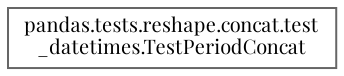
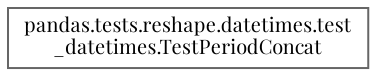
node "pandas.tests.reshape.concat.test _datetimes.TestPeriodConcat": label "pandas.tests.reshape.concat.test _datetimes.TestPeriodConcat" -> "pandas.tests.reshape.datetimes.test _datetimes.TestPeriodConcat"
